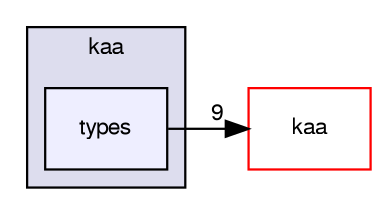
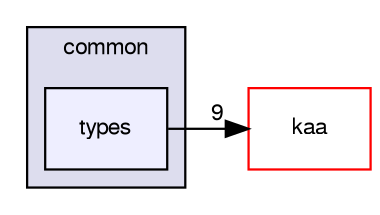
cluster "kaa": label "kaa" -> "common"
